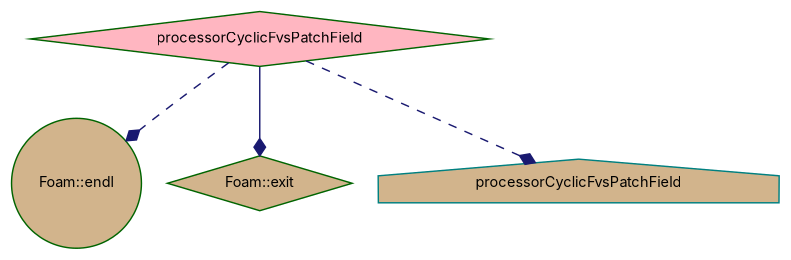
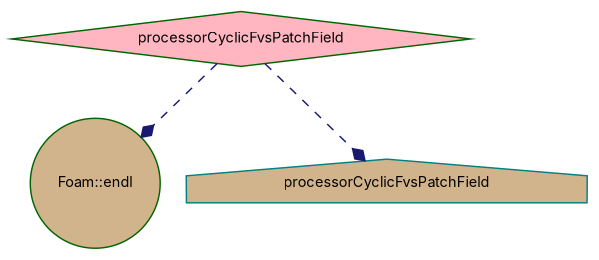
node "Foam::exit": removed
